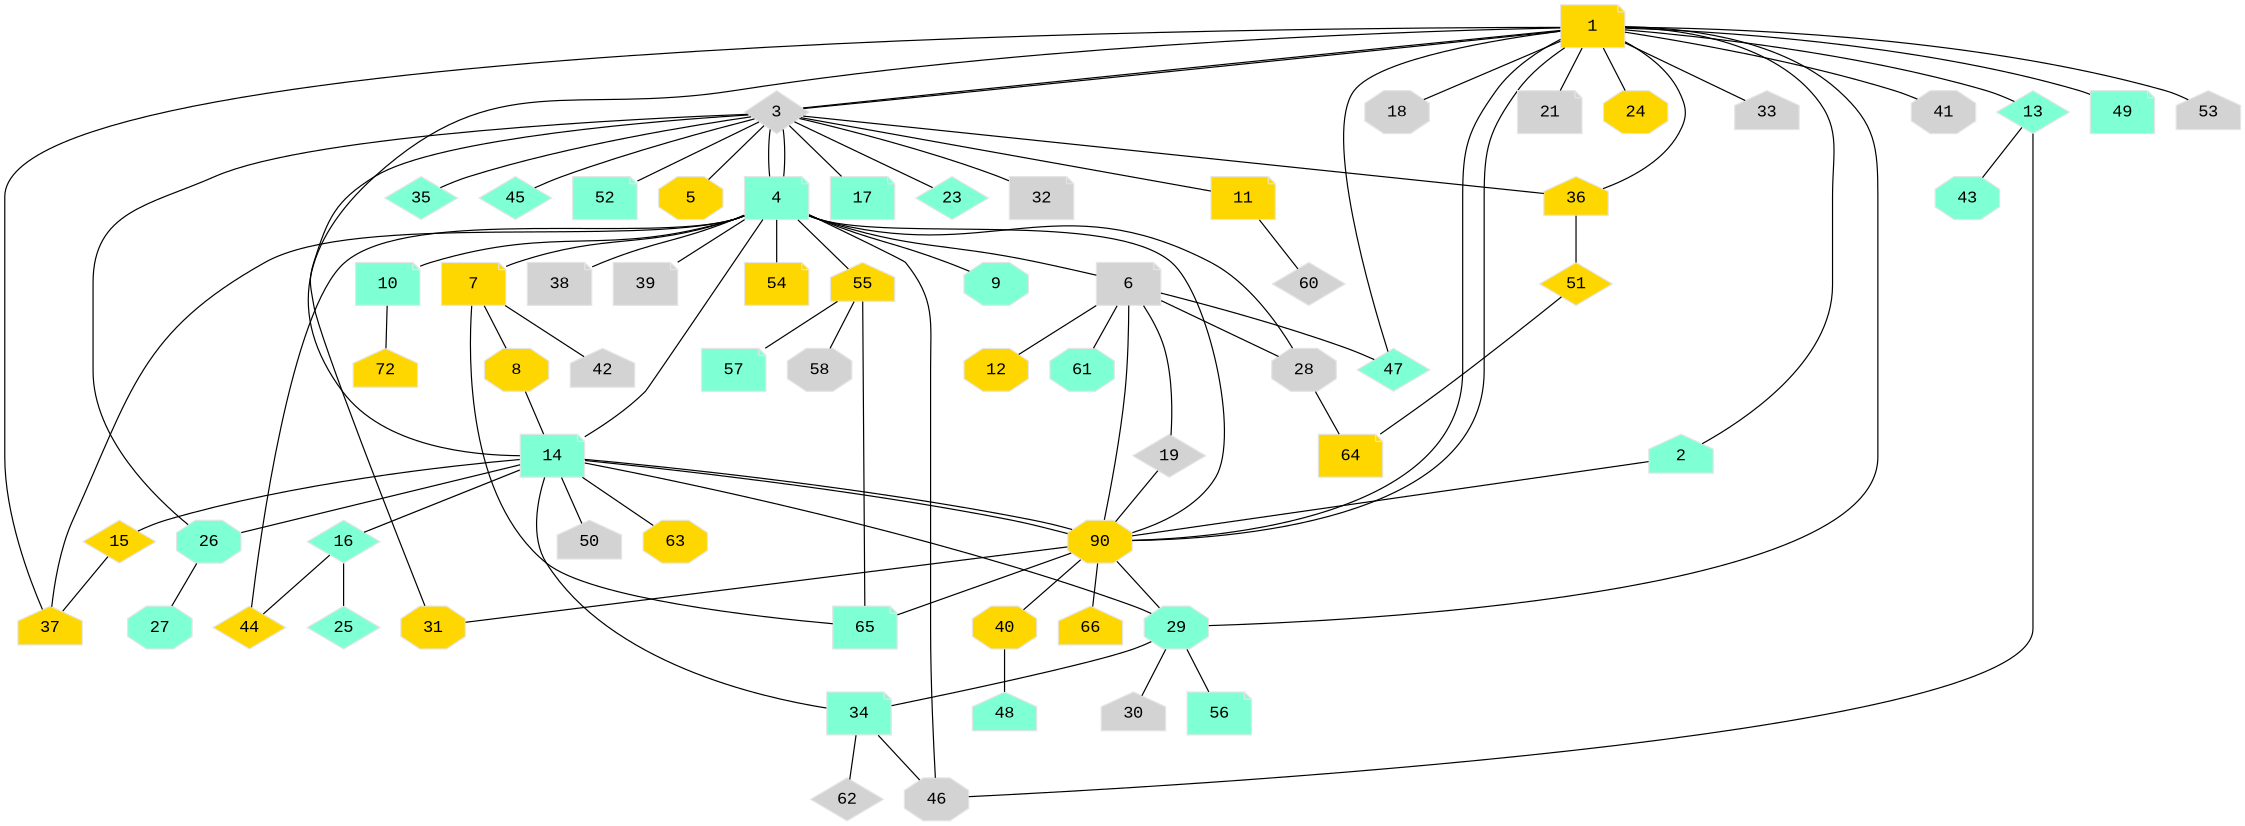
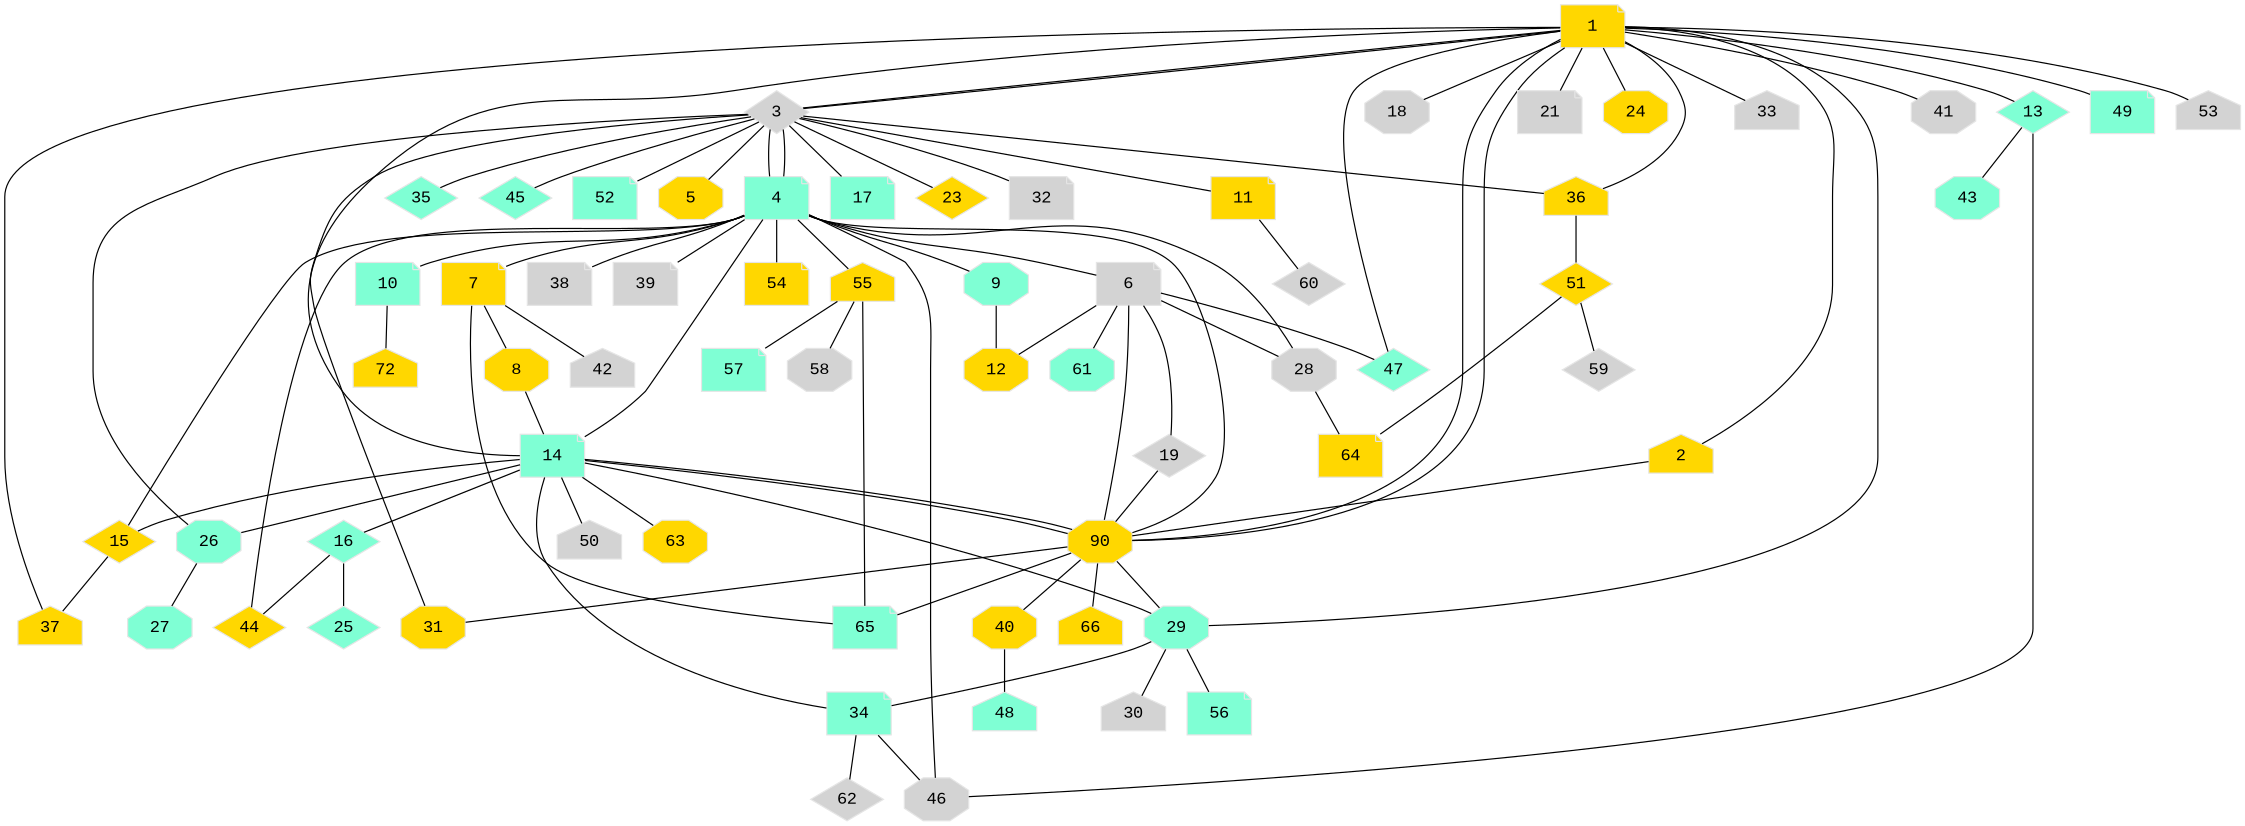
node "23": fillcolor aquamarine -> gold
edge "4" -- "37": now "4" -- "15"
edge "9" -- "12": added
node "59": added
node "2": fillcolor aquamarine -> gold
